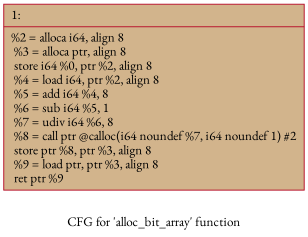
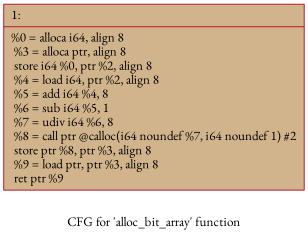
node "1:": text "%2 = alloca i64, align 8" -> "%0 = alloca i64, align 8"
